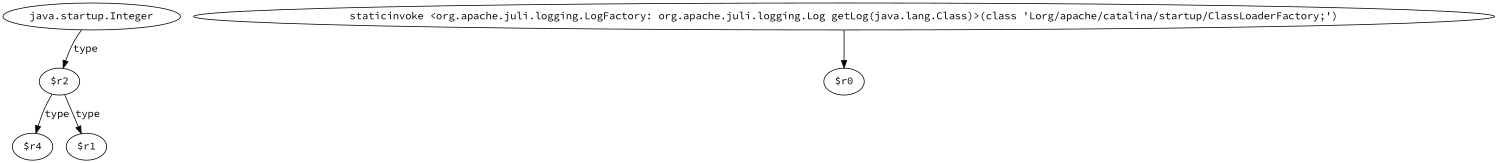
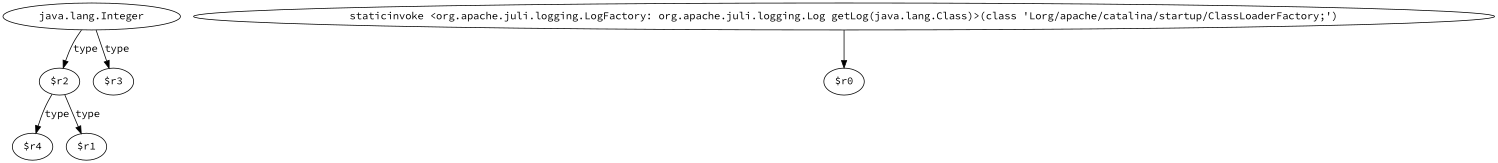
node "java.startup.Integer": label "java.startup.Integer" -> "java.lang.Integer"
node "$r3": added
